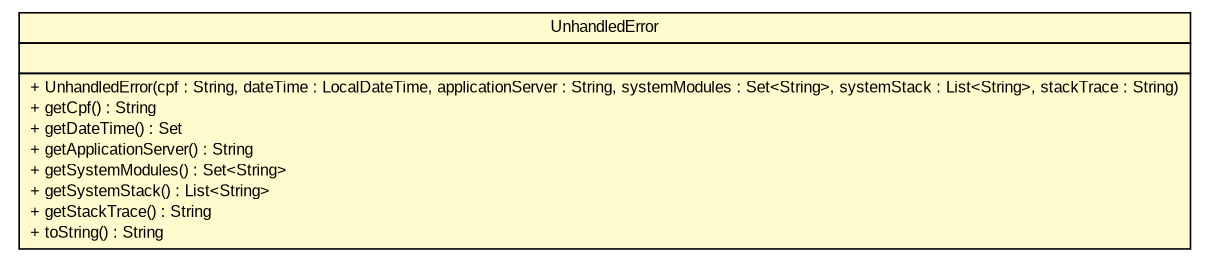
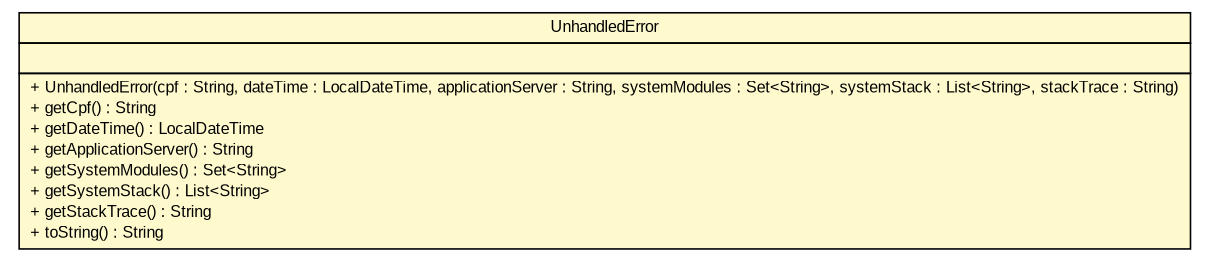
node "UnhandledError": text "+ getDateTime() : Set" -> "+ getDateTime() : LocalDateTime"
